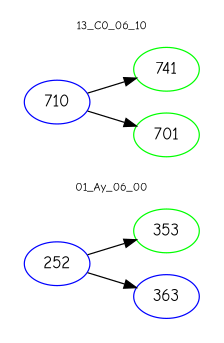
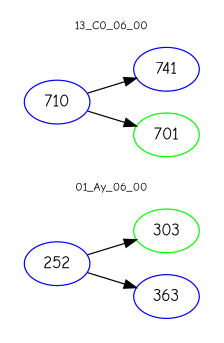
cluster "13_C0_06_10": label "13_C0_06_10" -> "13_C0_06_00"
node "741": color green -> blue
node "353": label "353" -> "303"
